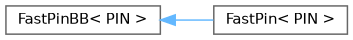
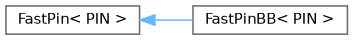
edge "FastPin< PIN >" -> "FastPinBB< PIN >": reversed
